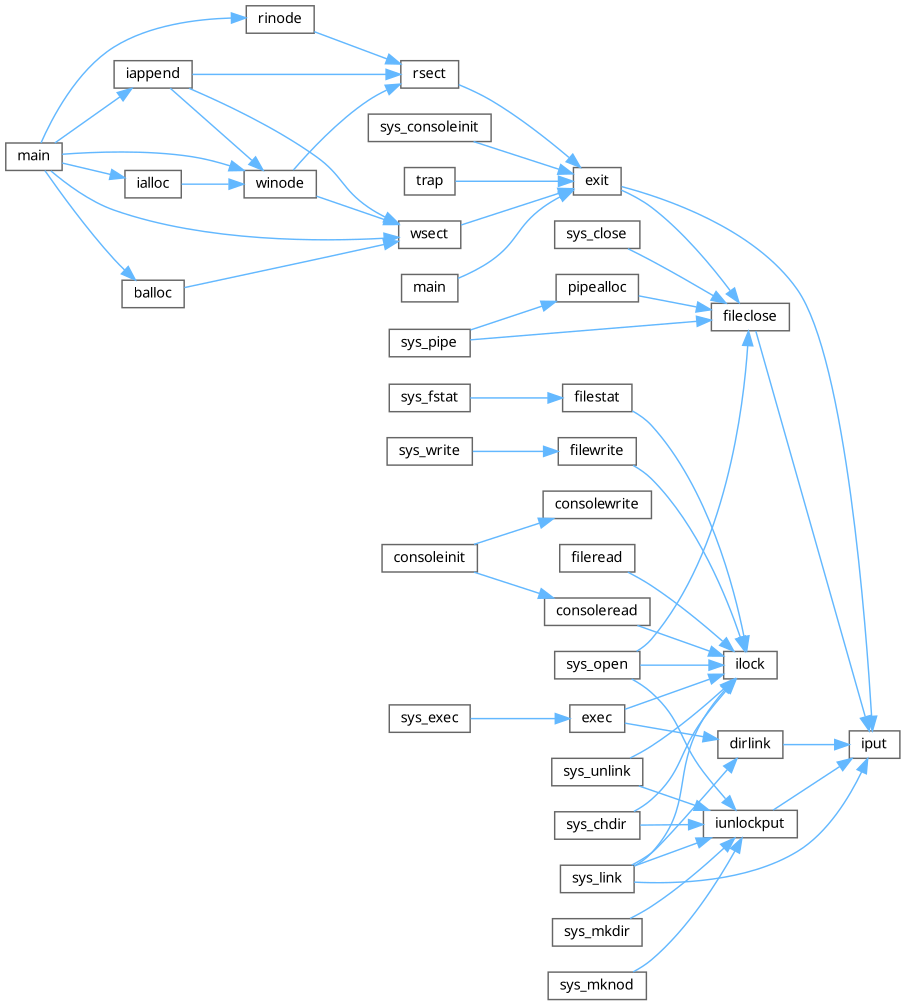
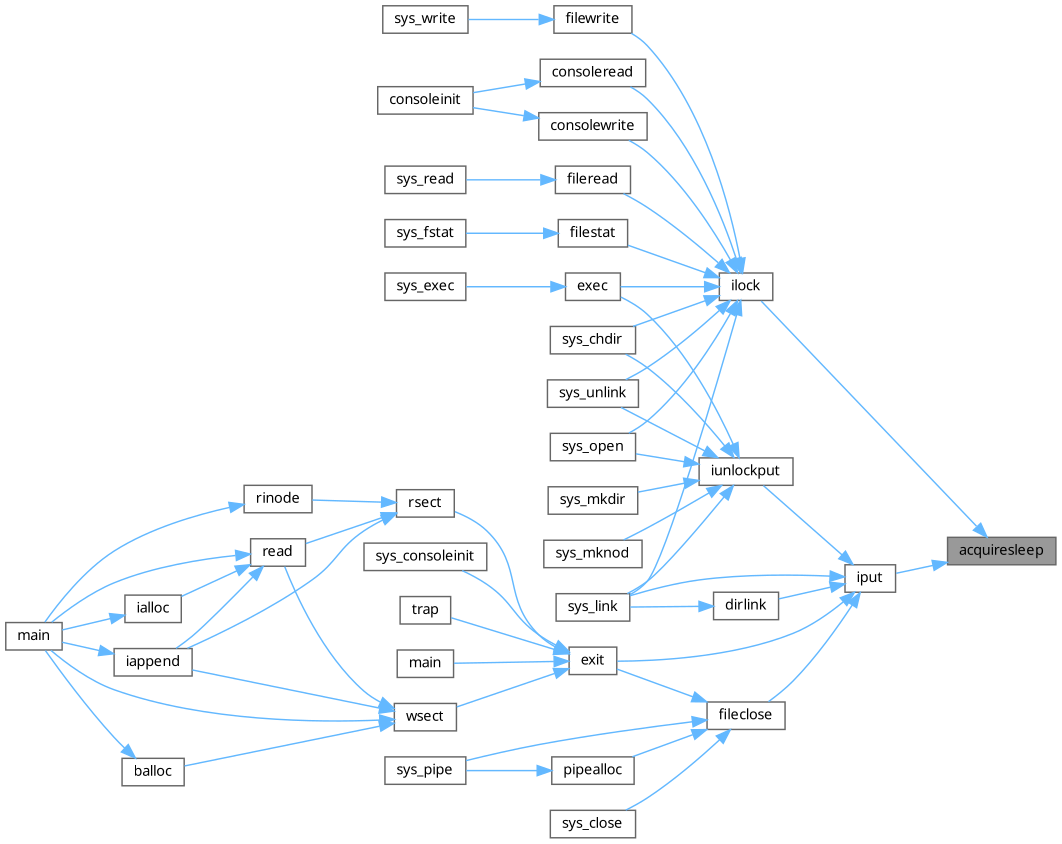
node "sys_read": added
node "winode": label "winode" -> "read"
edge "consolewrite" -> "ilock": added
edge "sys_open" -> "fileclose": removed
node "acquiresleep": added
edge "exec" -> "dirlink": now "exec" -> "iunlockput"
